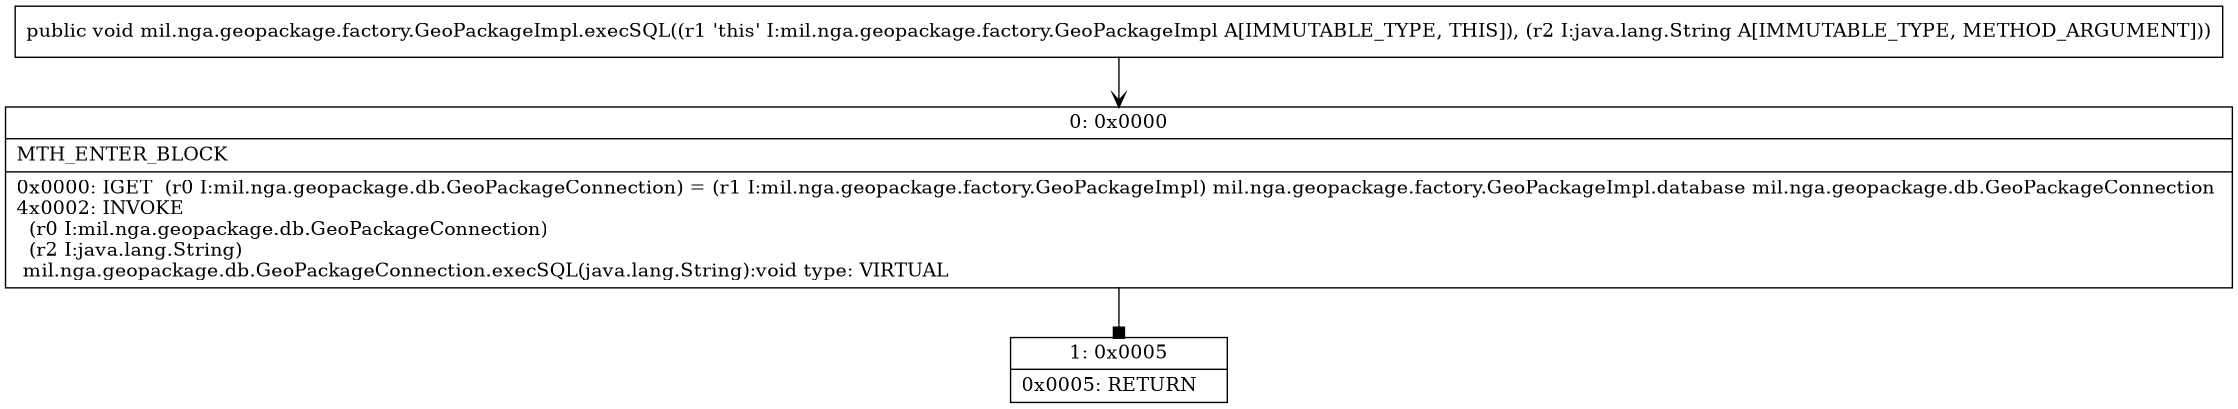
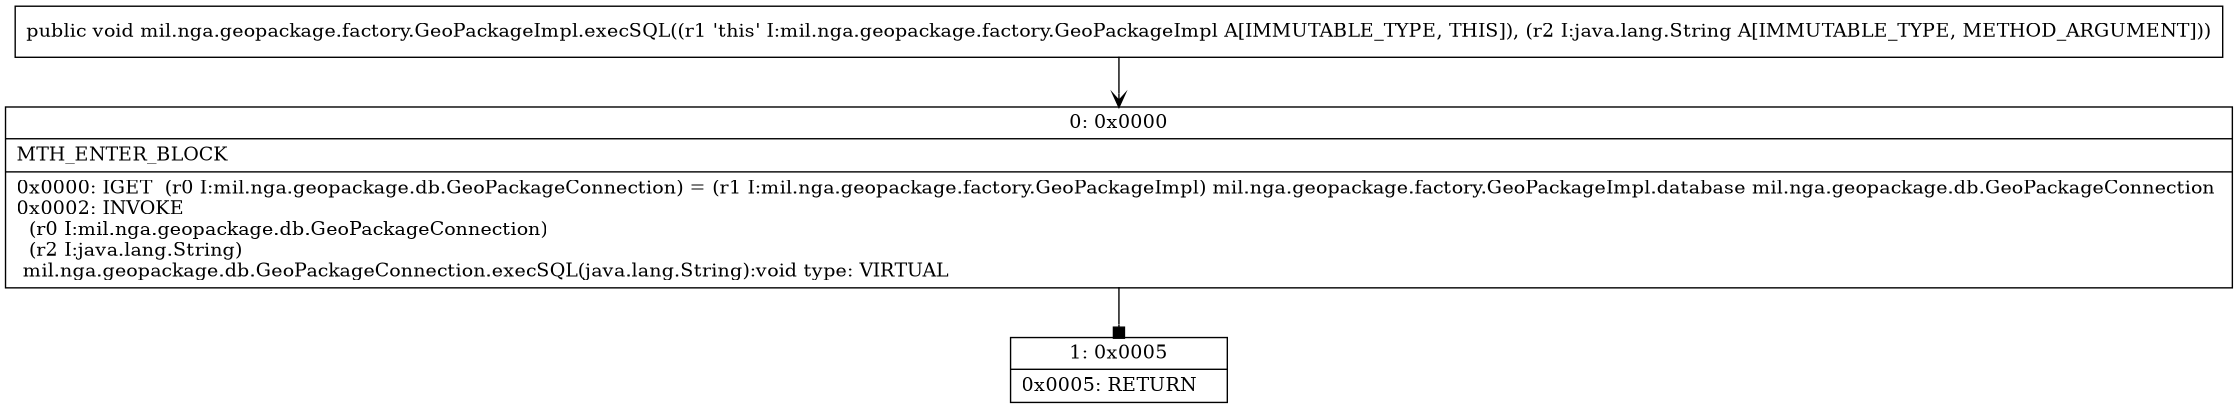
node "0: 0x0000": text "4x0002: INVOKE" -> "0x0002: INVOKE"
